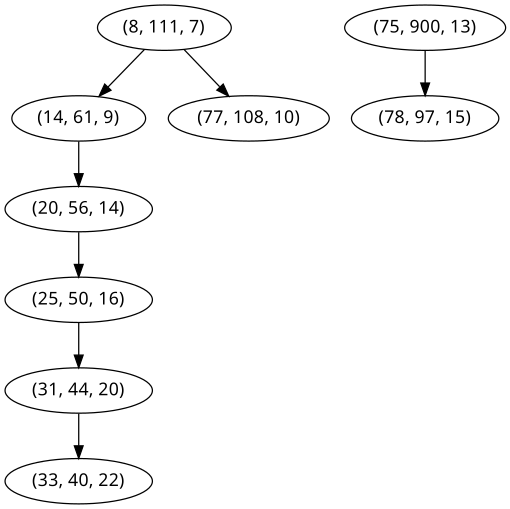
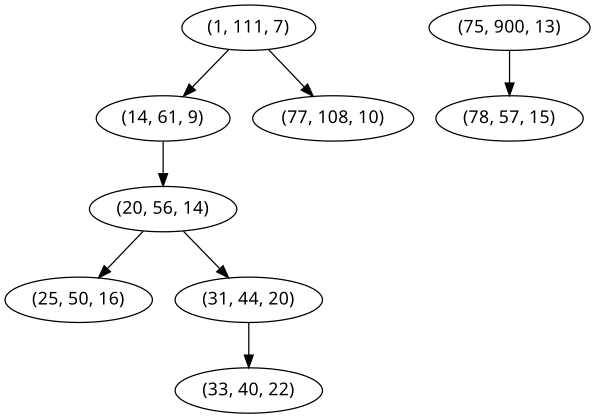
node "(8, 111, 7)": label "(8, 111, 7)" -> "(1, 111, 7)"
node "(78, 97, 15)": label "(78, 97, 15)" -> "(78, 57, 15)"
edge "(25, 50, 16)" -> "(31, 44, 20)": now "(20, 56, 14)" -> "(31, 44, 20)"
